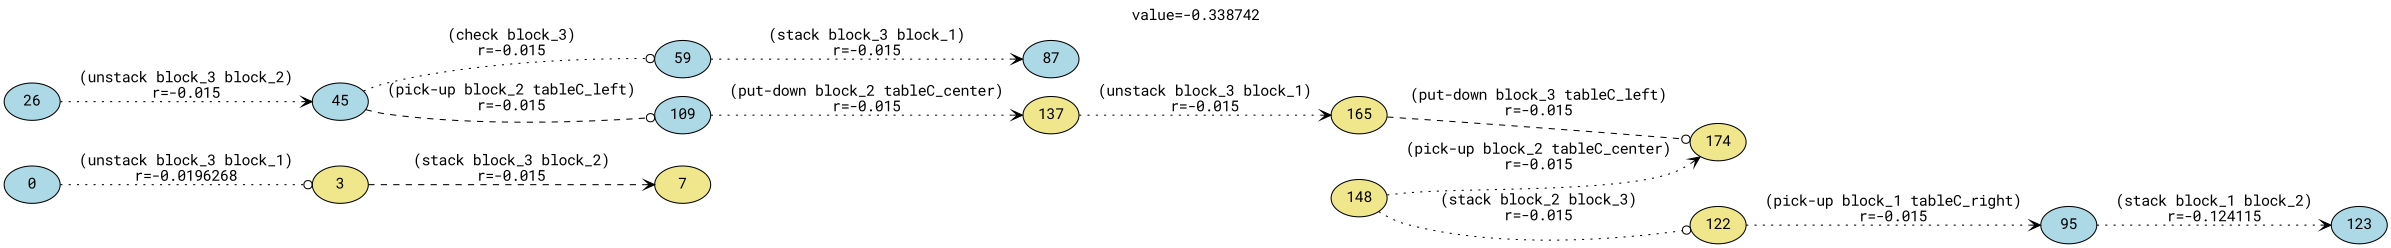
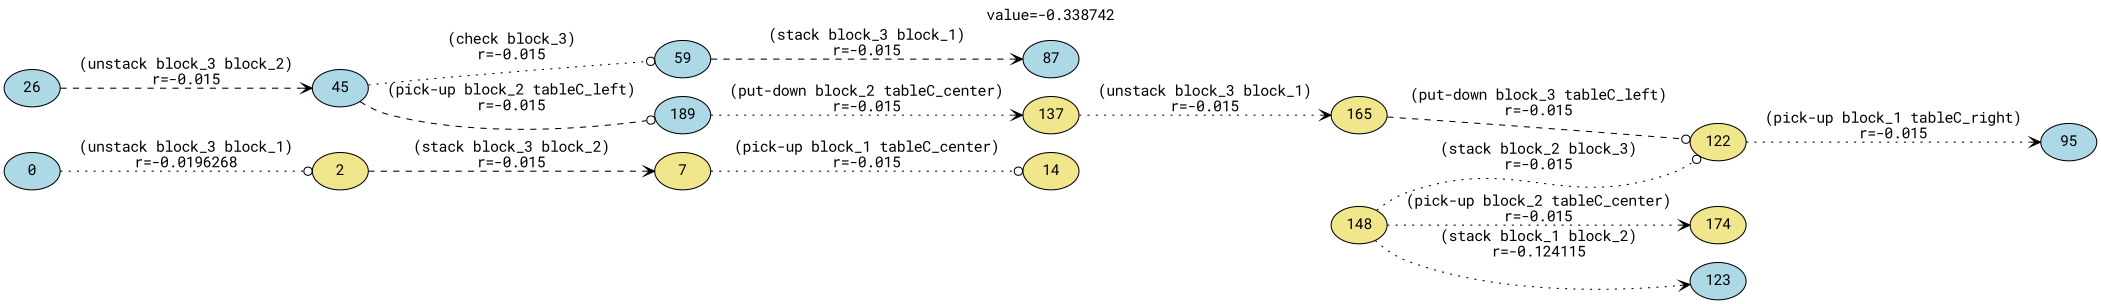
edge "59" -> "87": style dotted -> dashed
edge "26" -> "45": style dotted -> dashed
node "109": label "109" -> "189"
edge "165" -> "174": now "165" -> "122"
node "14": added
node "3": label "3" -> "2"
edge "95" -> "123": now "148" -> "123"
